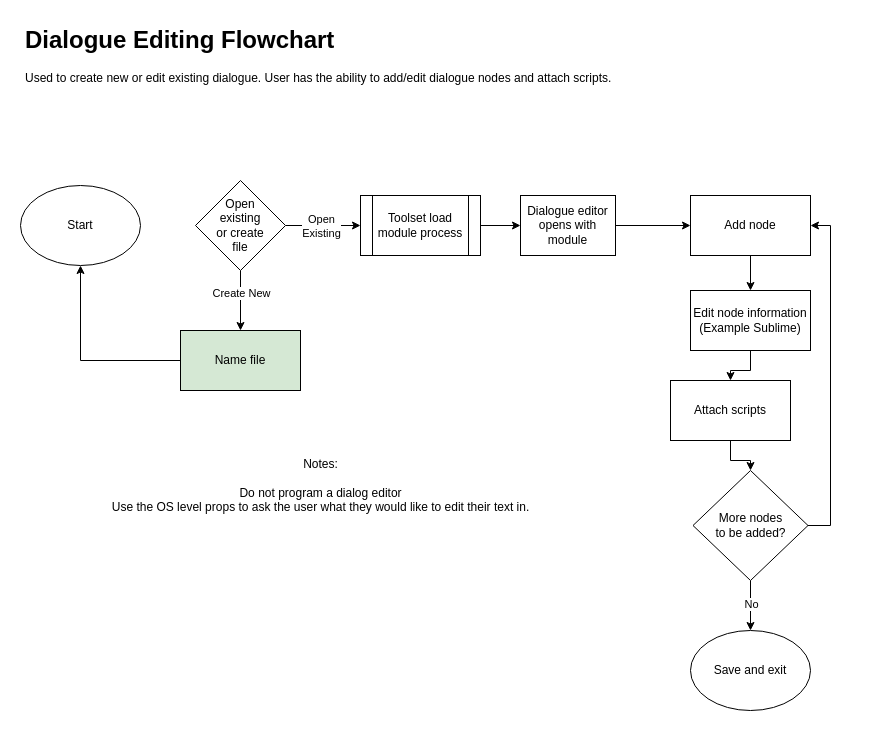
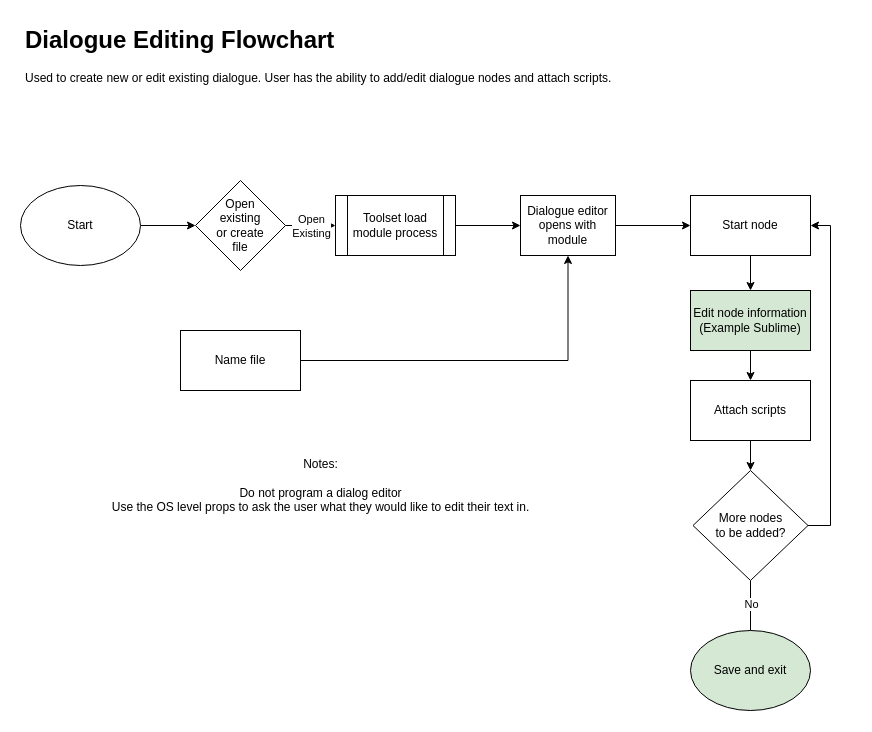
edge "Start" -> "Open existing or create file": added
node "Toolset load module process": moved (421, 226) -> (396, 226)
node "Add node": label "Add node" -> "Start node"
edge "Open existing or create file" -> "Name file": removed, label "Create New"
node "Edit node information (Example Sublime)": fillcolor #ffffff -> #d5e8d4
edge "Name file" -> "Start": now "Name file" -> "Dialogue editor opens with module"
node "Name file": fillcolor #d5e8d4 -> #ffffff
node "Attach scripts": moved (731, 411) -> (751, 411)
edge "More nodes to be added?" -> "Save and exit": arrowhead classic -> none
node "Save and exit": fillcolor #ffffff -> #d5e8d4
